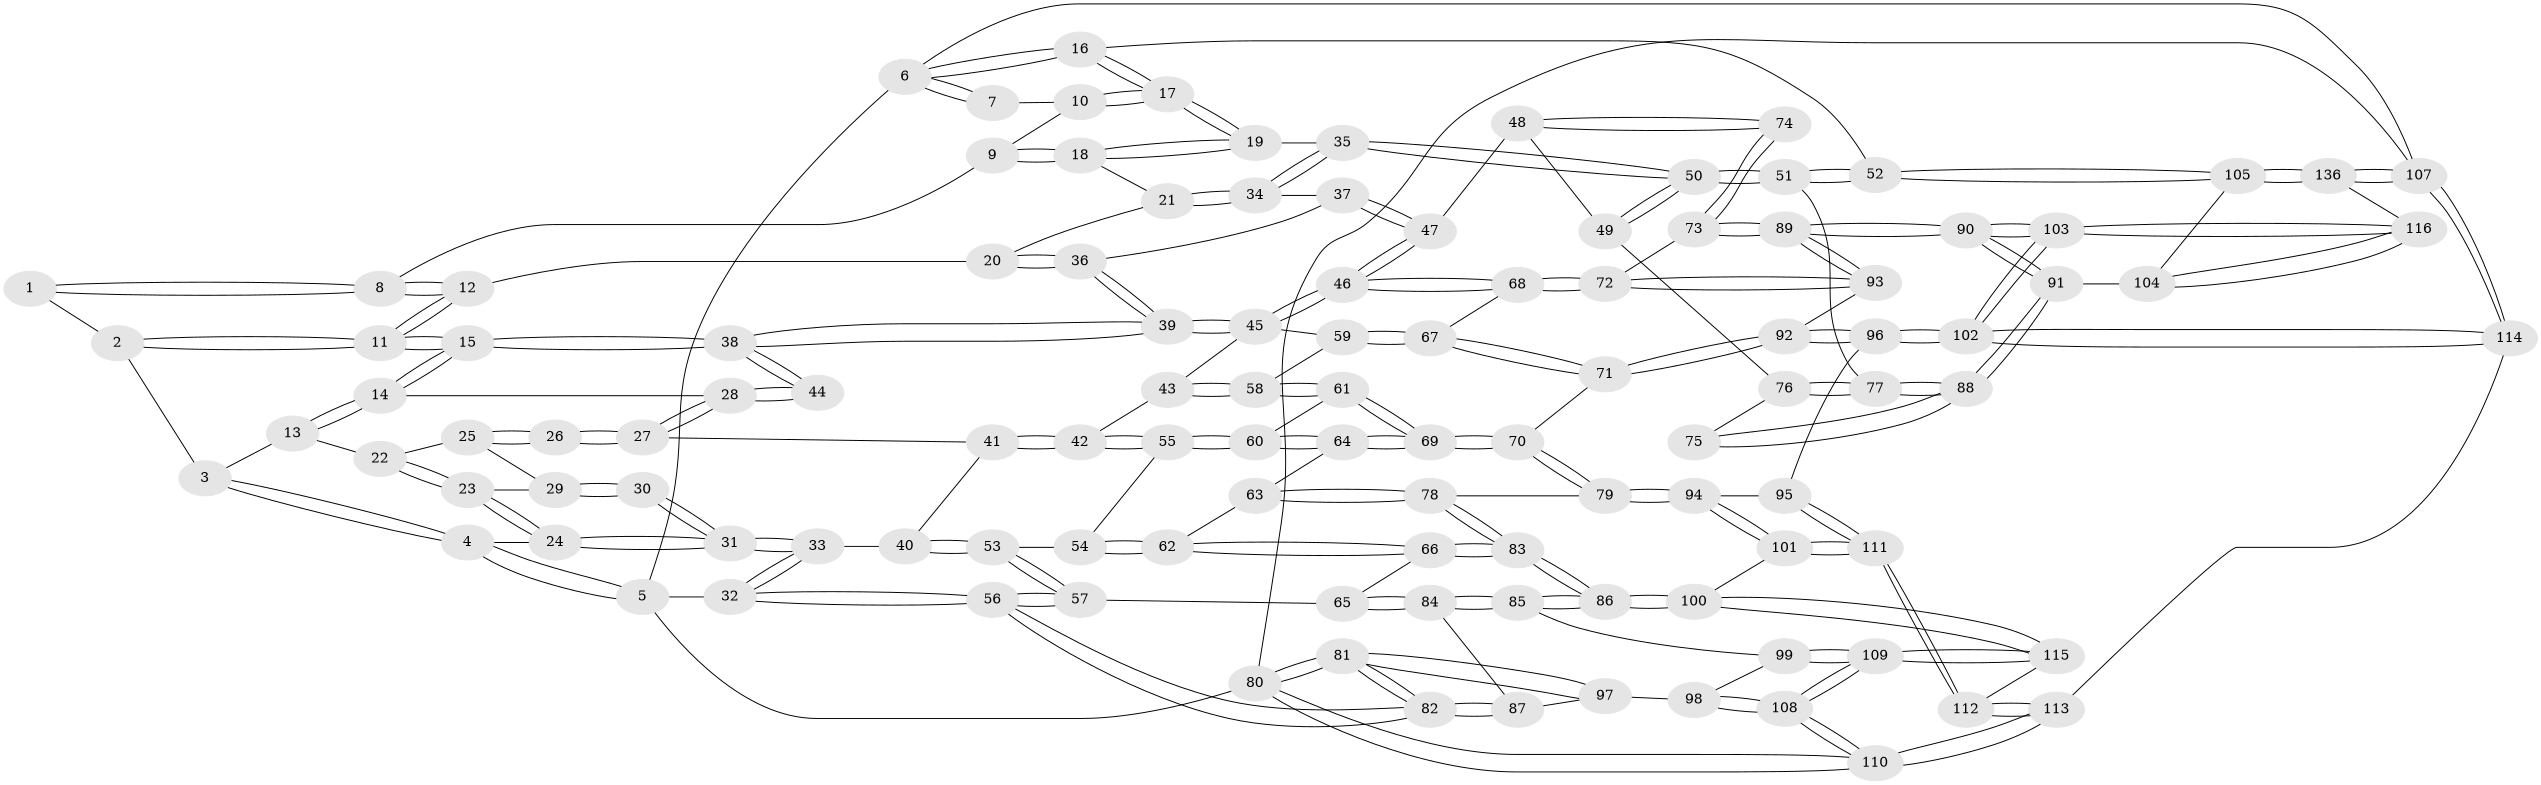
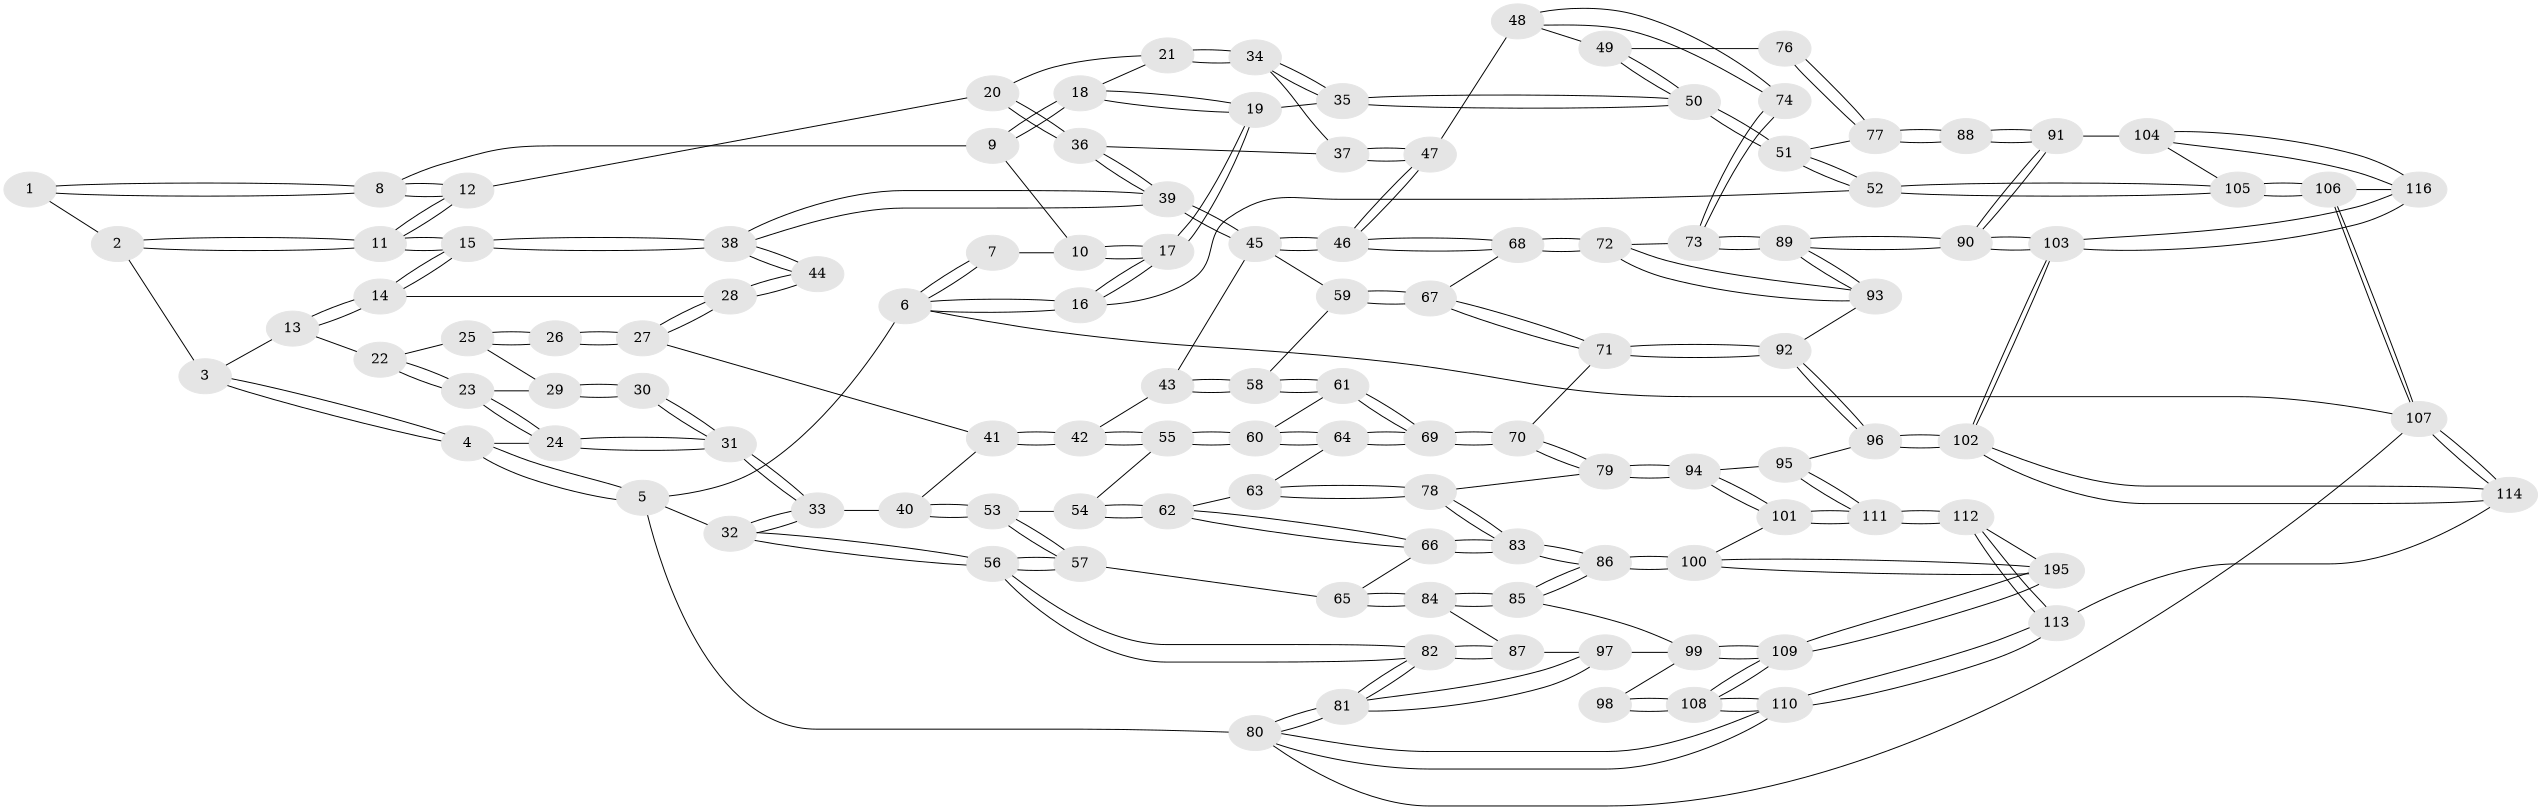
node "136": label "136" -> "106"
node "75": removed
node "115": label "115" -> "195"
edge "97" -- "98": now "97" -- "99"
